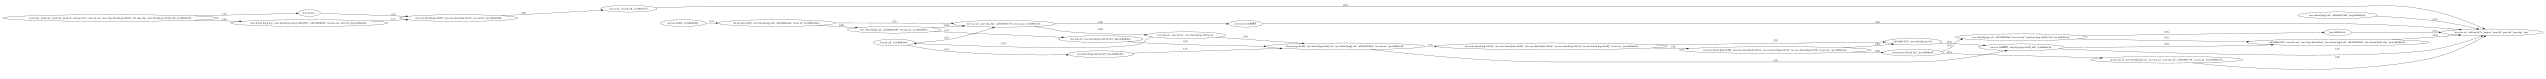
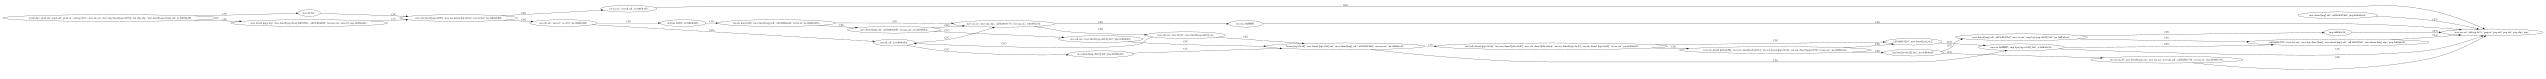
node "'test edi, edi', 'setns cl', 'or cl, bl', 'jne 0x804bda8',": added
node "'mov movzx, 0xffffffff',": label "'mov movzx, 0xffffffff'," -> "'mov esi, 0xffffffff',"
